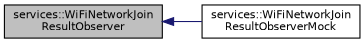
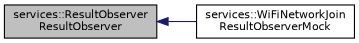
node "services::WiFiNetworkJoin ResultObserver": label "services::WiFiNetworkJoin ResultObserver" -> "services::ResultObserver ResultObserver"
